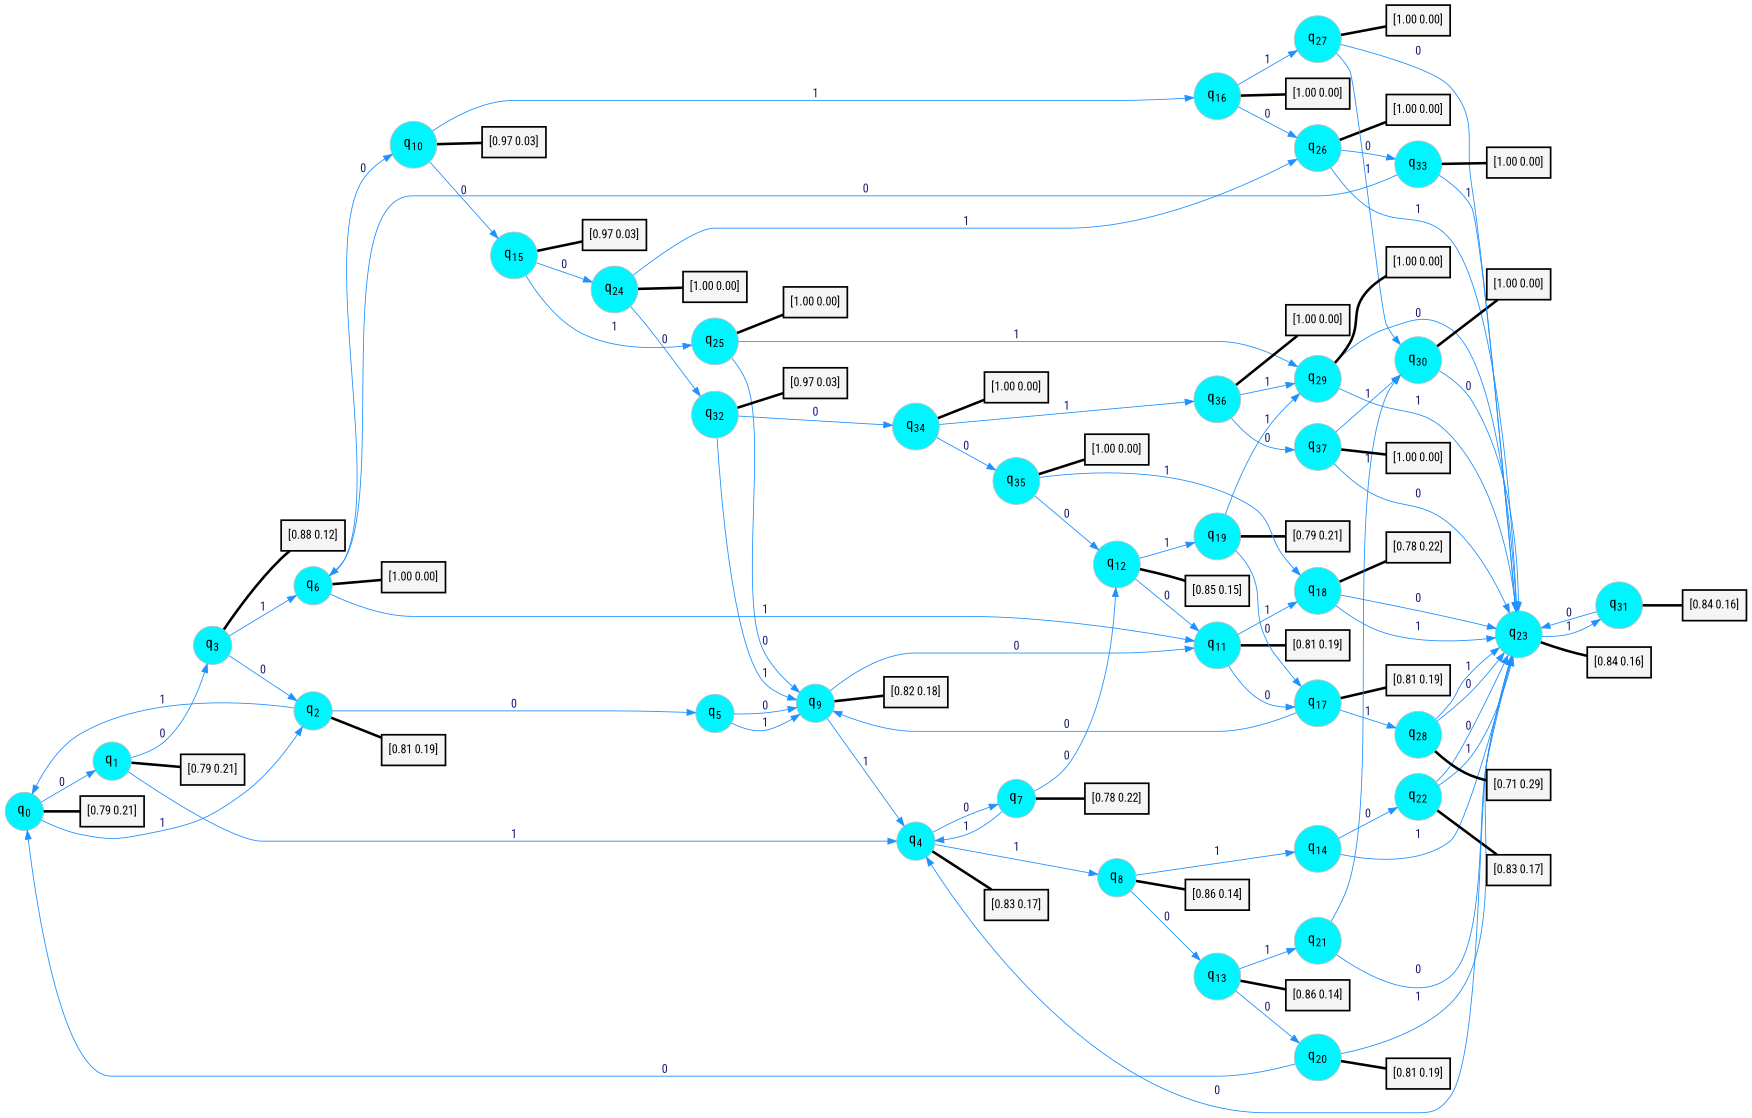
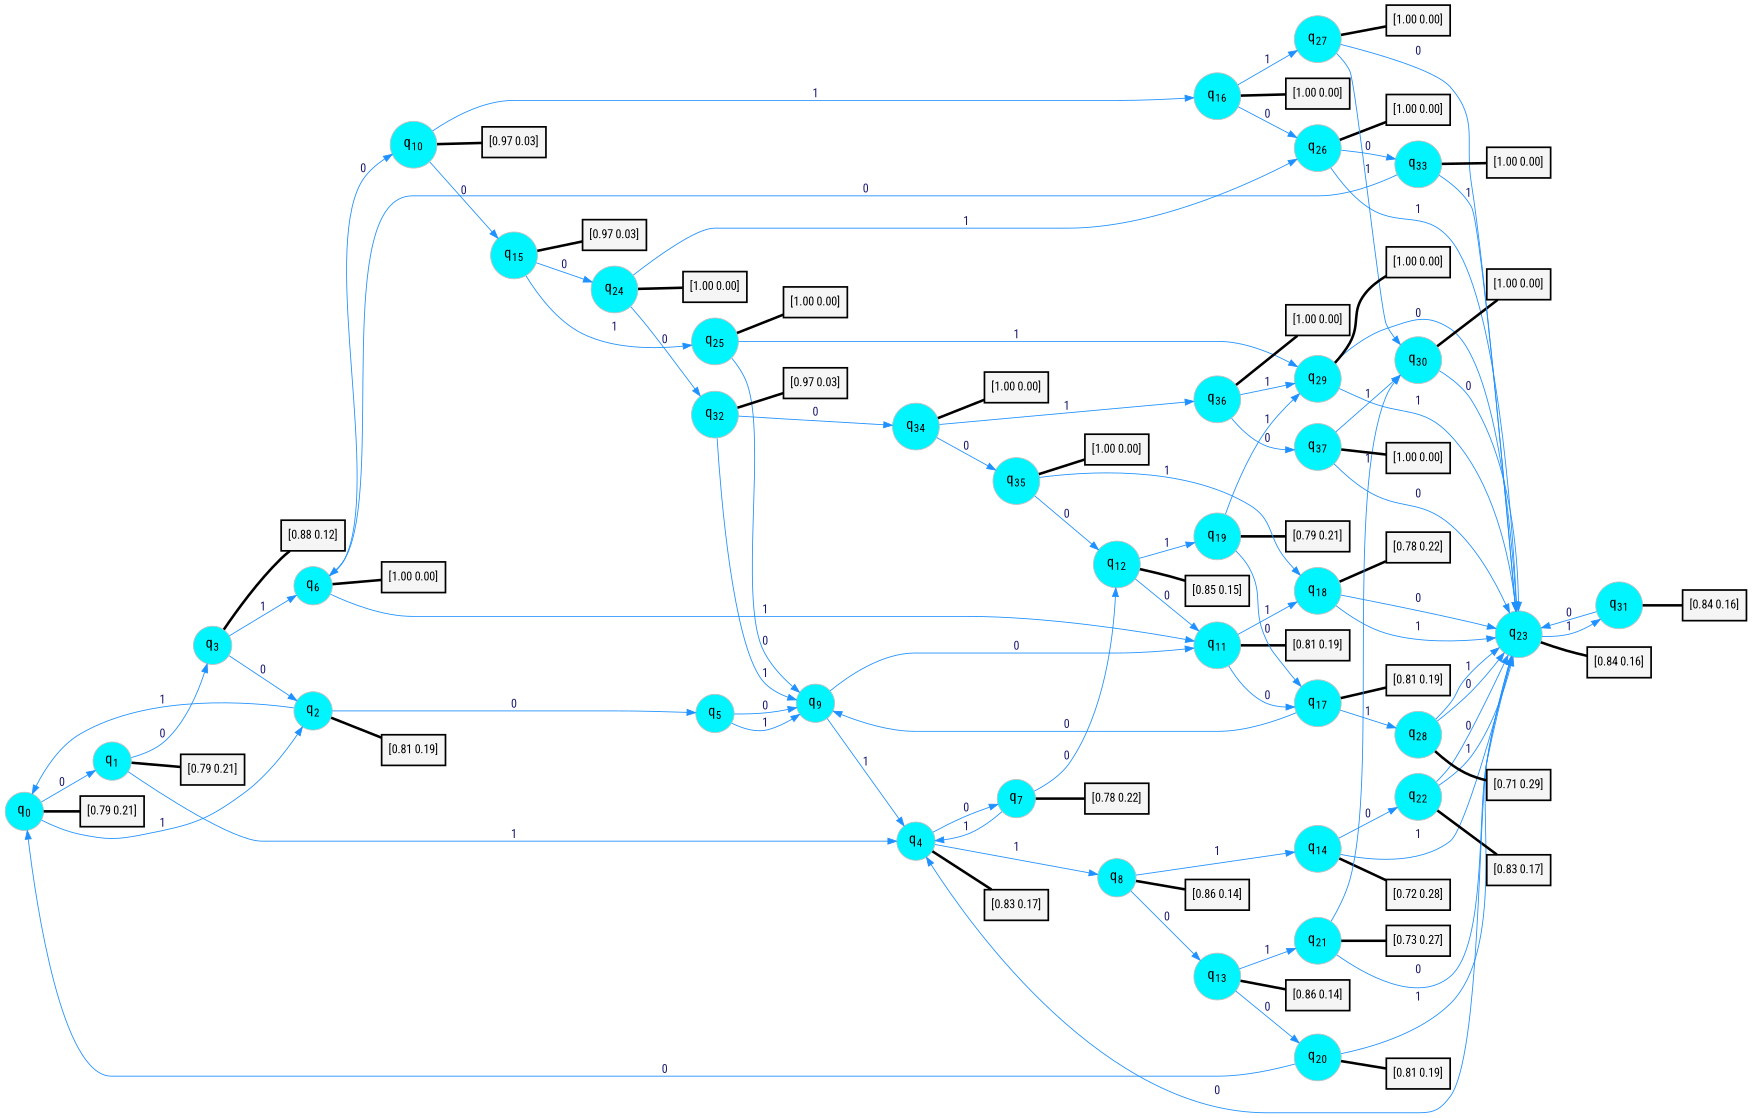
node "[0.82 0.18]": removed
node "[0.72 0.28]": added
node "[0.73 0.27]": added
